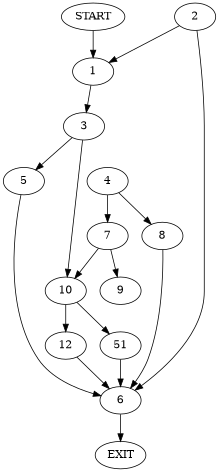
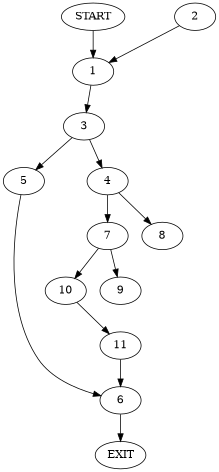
edge "3" -> "10": now "3" -> "4"
edge "2" -> "6": removed
edge "8" -> "6": removed
node "12": removed
node "51": label "51" -> "11"
